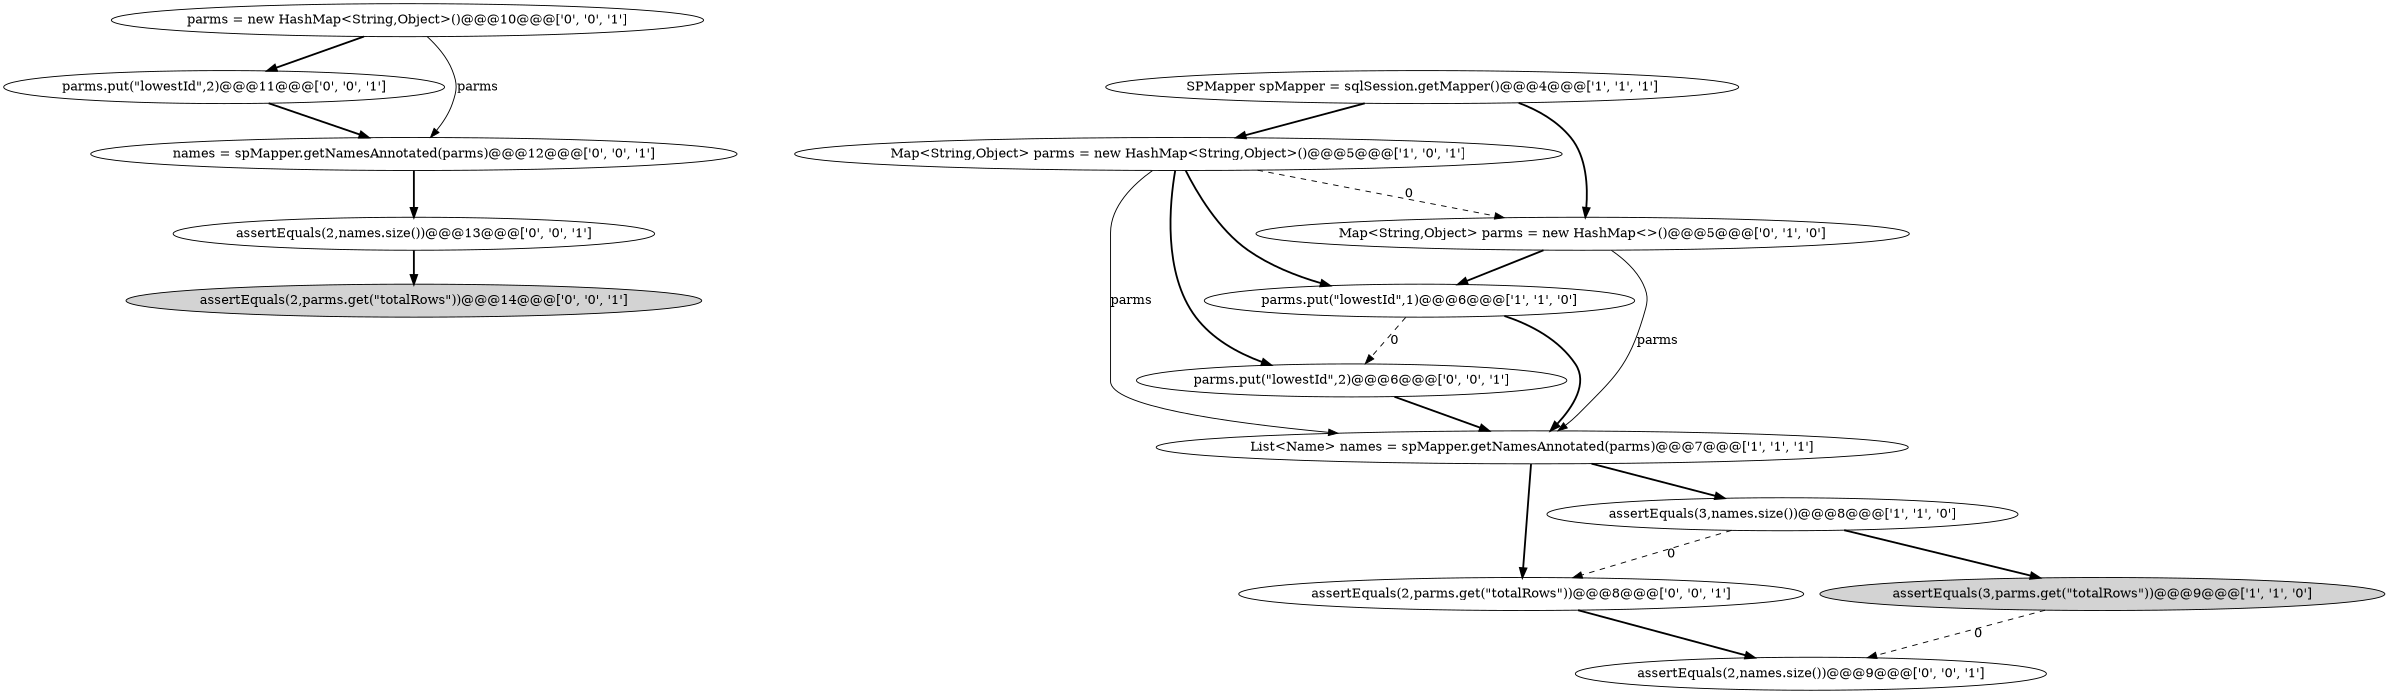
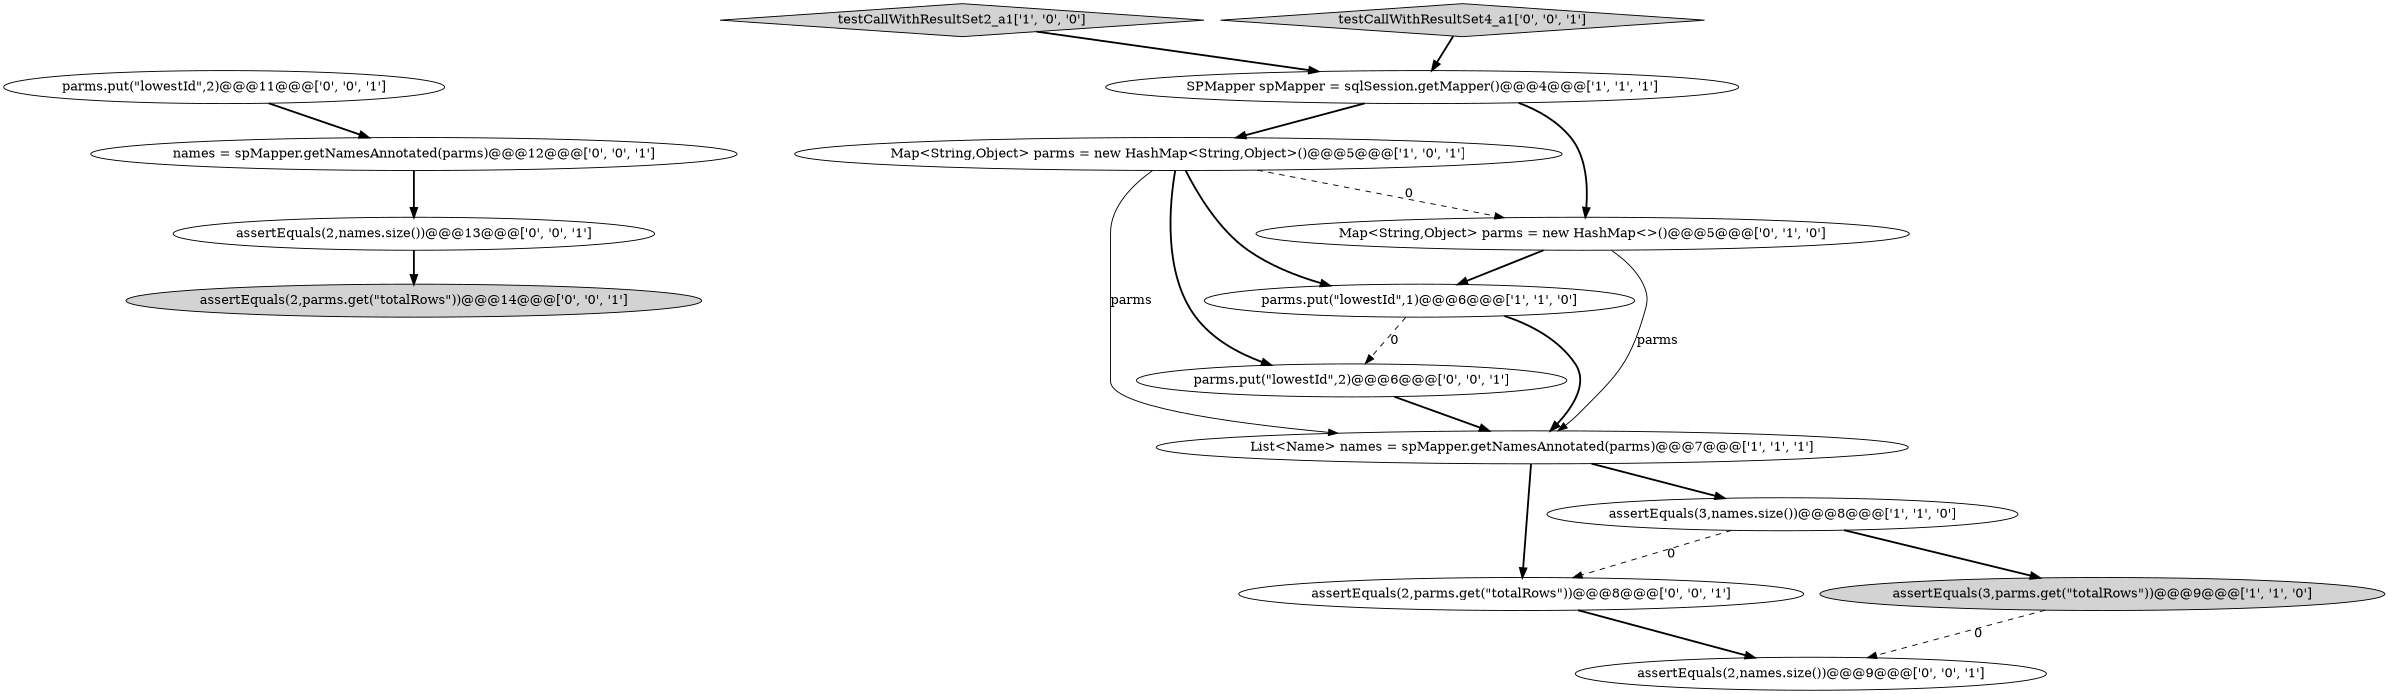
node "parms = new HashMap<String,Object>()@@@10@@@['0', '0', '1']": removed
node "testCallWithResultSet2_a1['1', '0', '0']": added
node "testCallWithResultSet4_a1['0', '0', '1']": added
